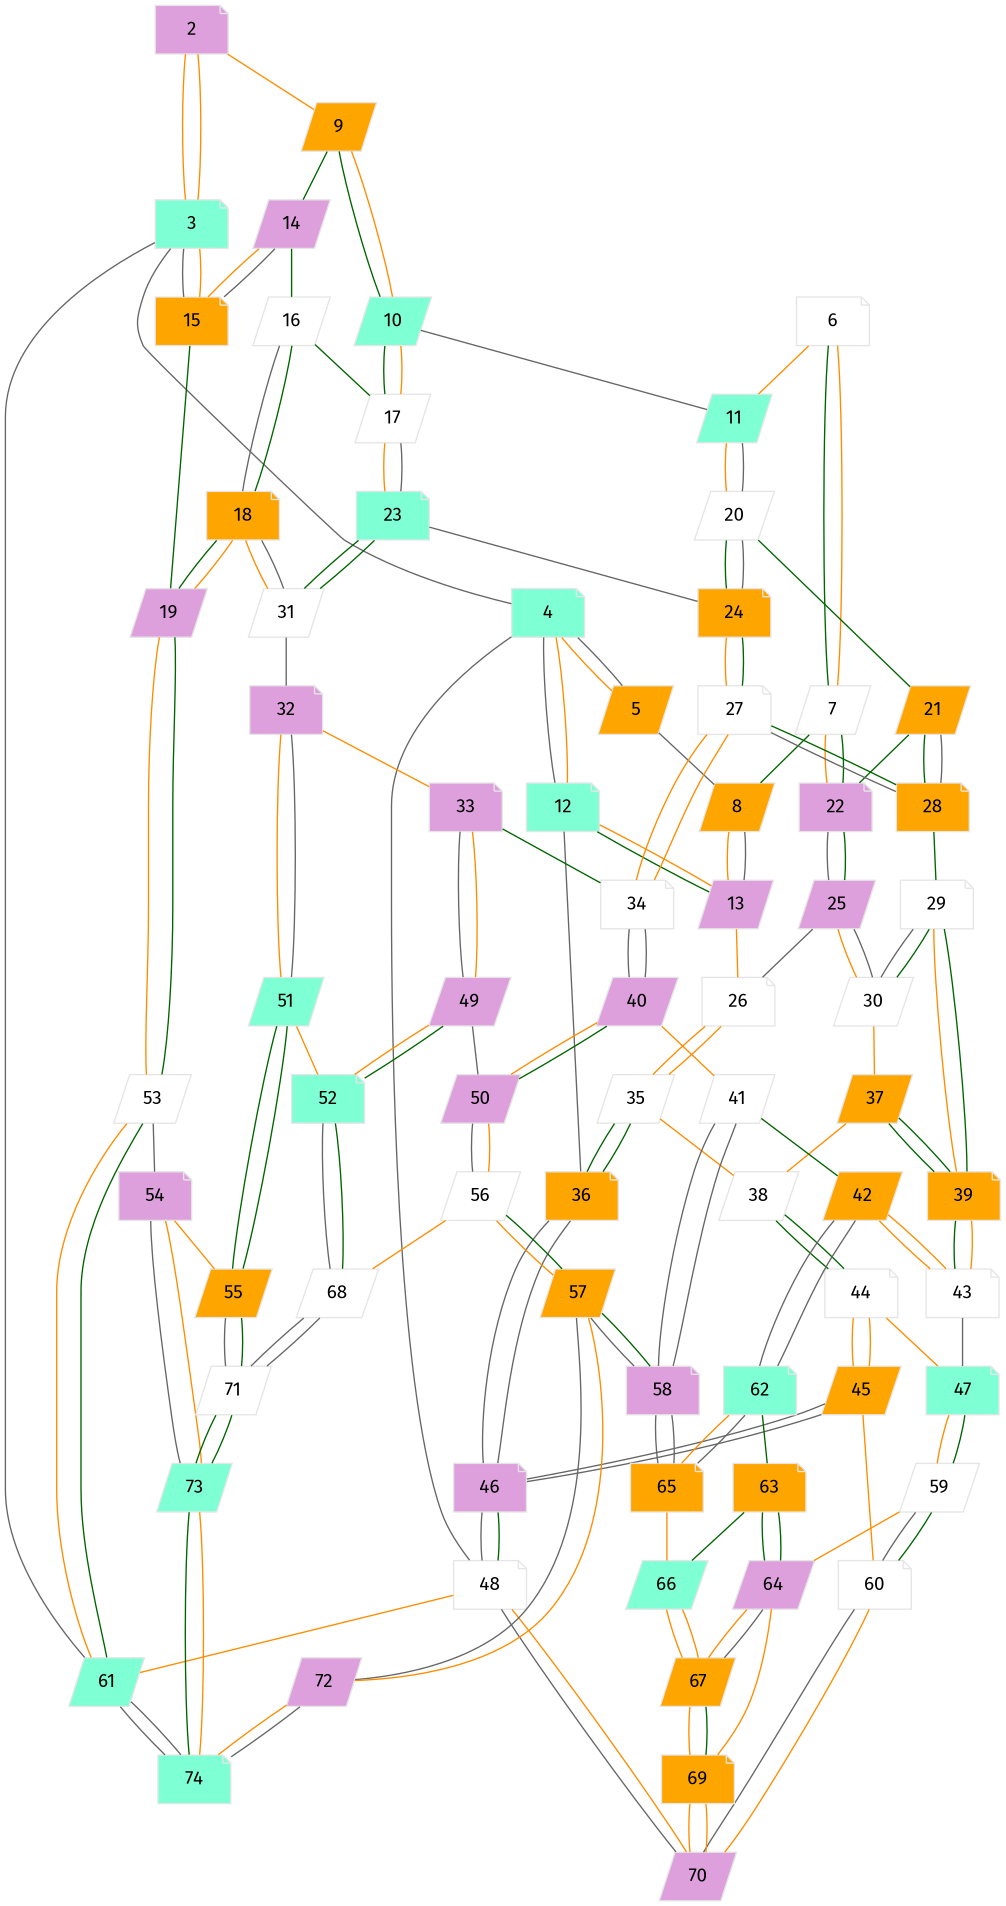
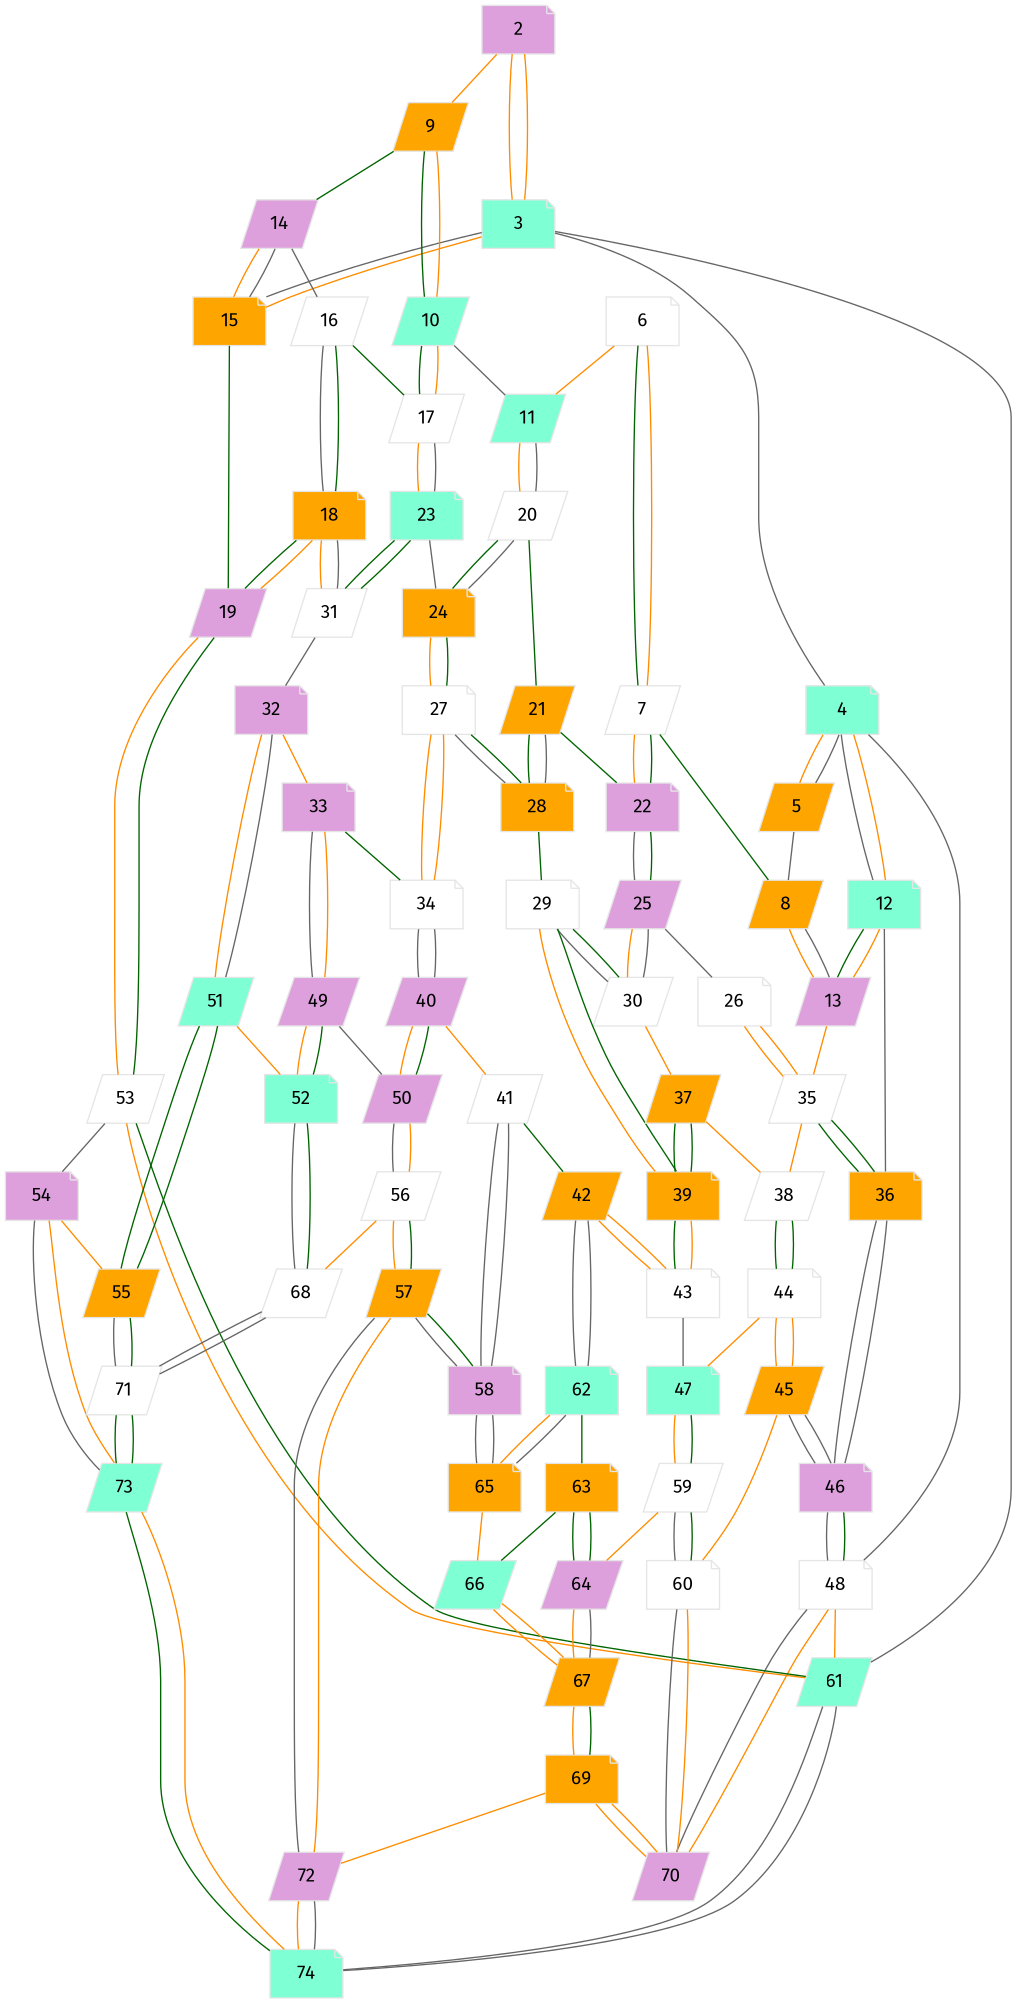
edge "14" -- "16": color darkgreen -> gray40
edge "13" -- "26": now "13" -- "35"
edge "64" -- "69": now "72" -- "69"
